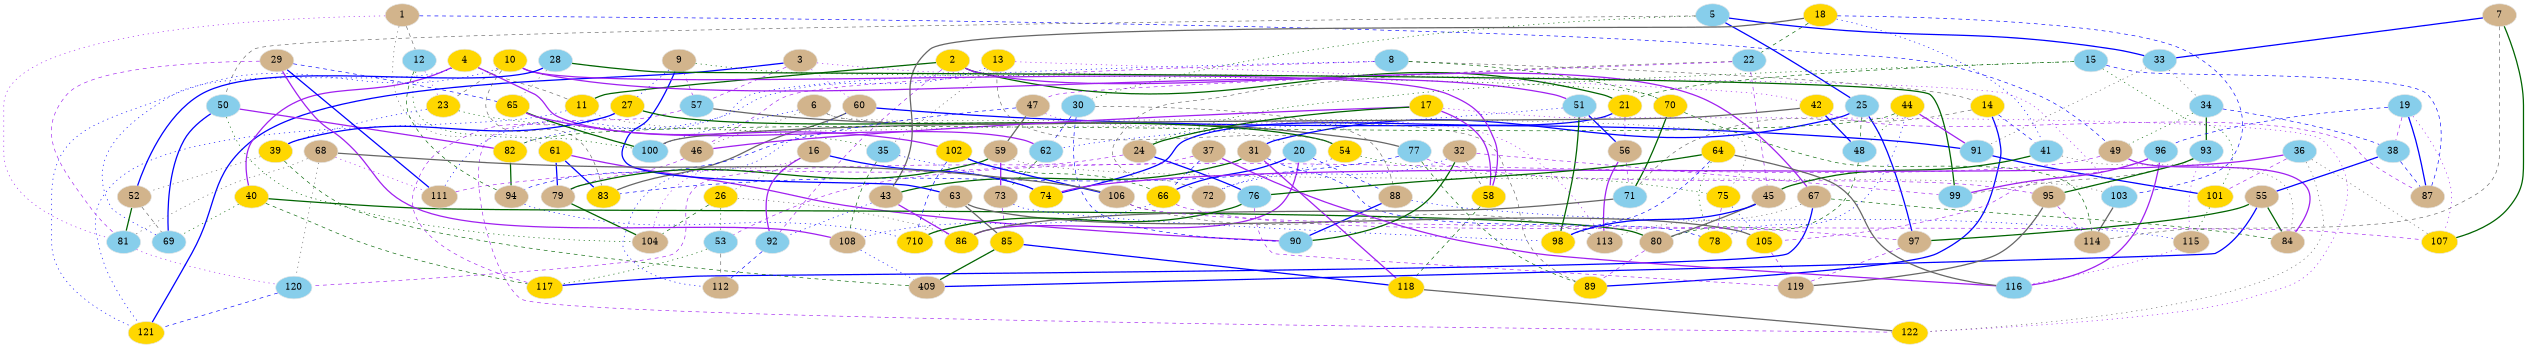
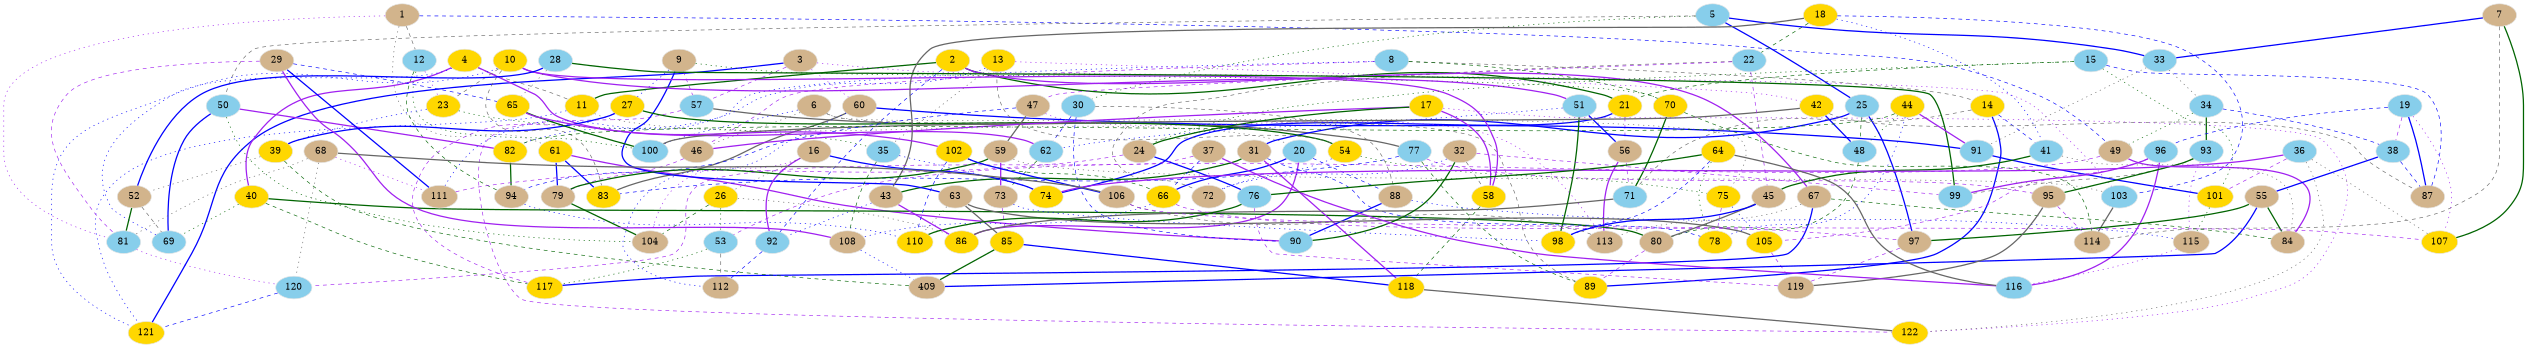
edge "42" -- "87": color purple -> gray40
edge "2" -- "92": color purple -> blue
node "710": label "710" -> "110"
